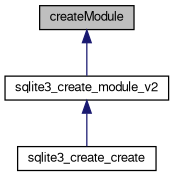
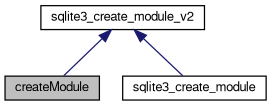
edge "sqlite3_create_module_v2" -> "createModule": reversed
node "sqlite3_create_create": label "sqlite3_create_create" -> "sqlite3_create_module"
